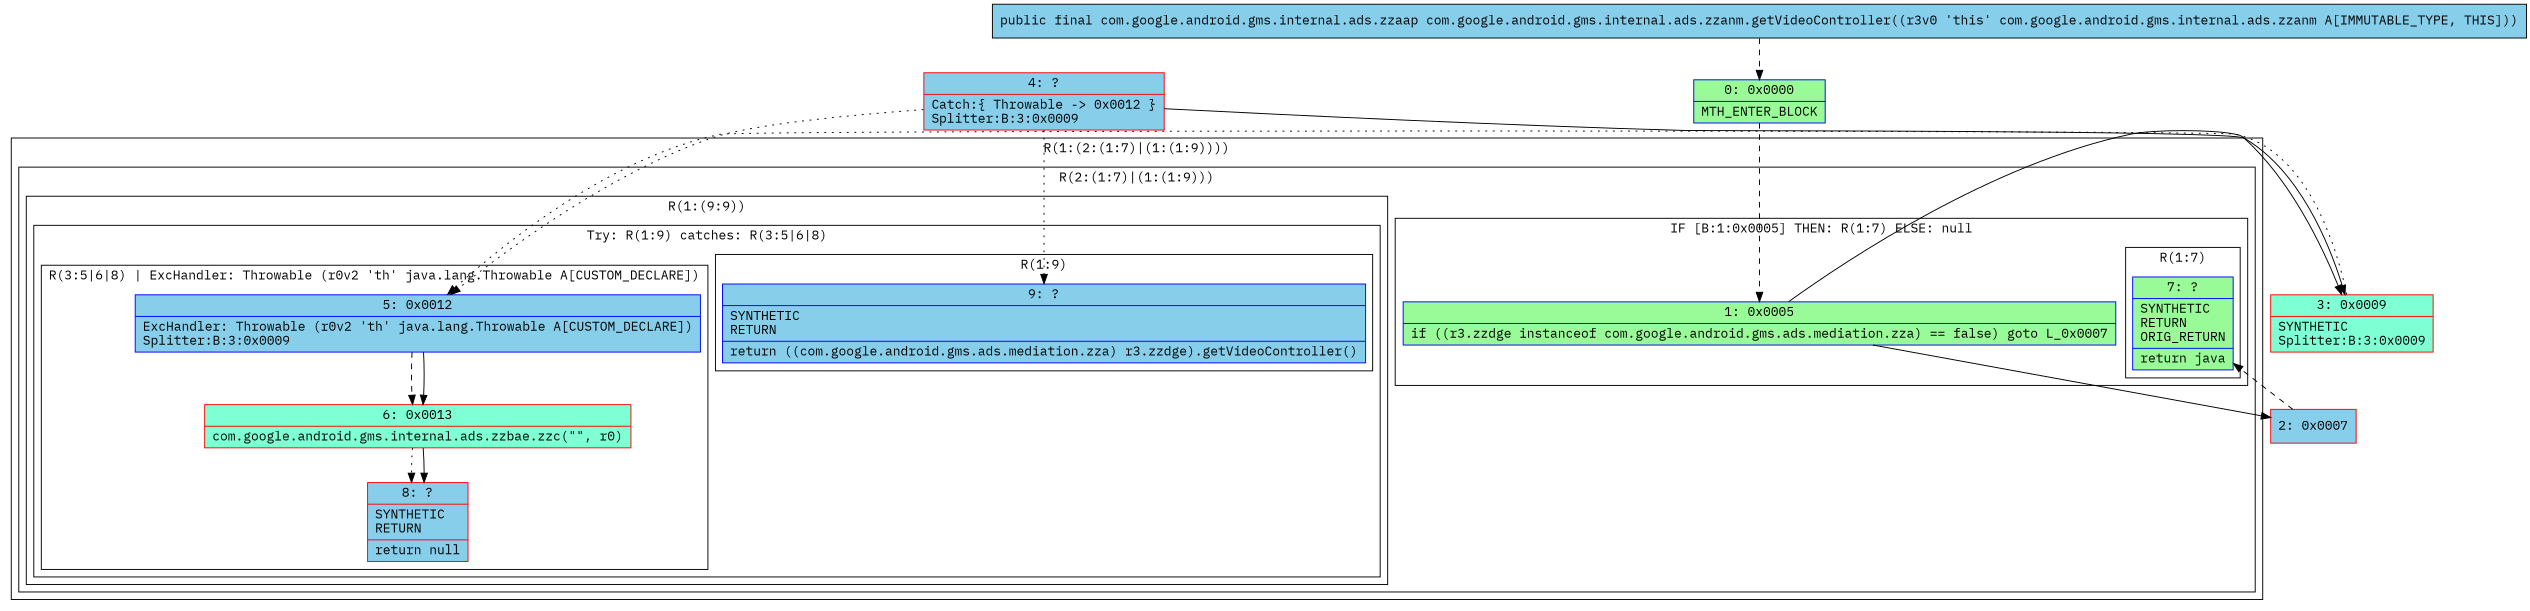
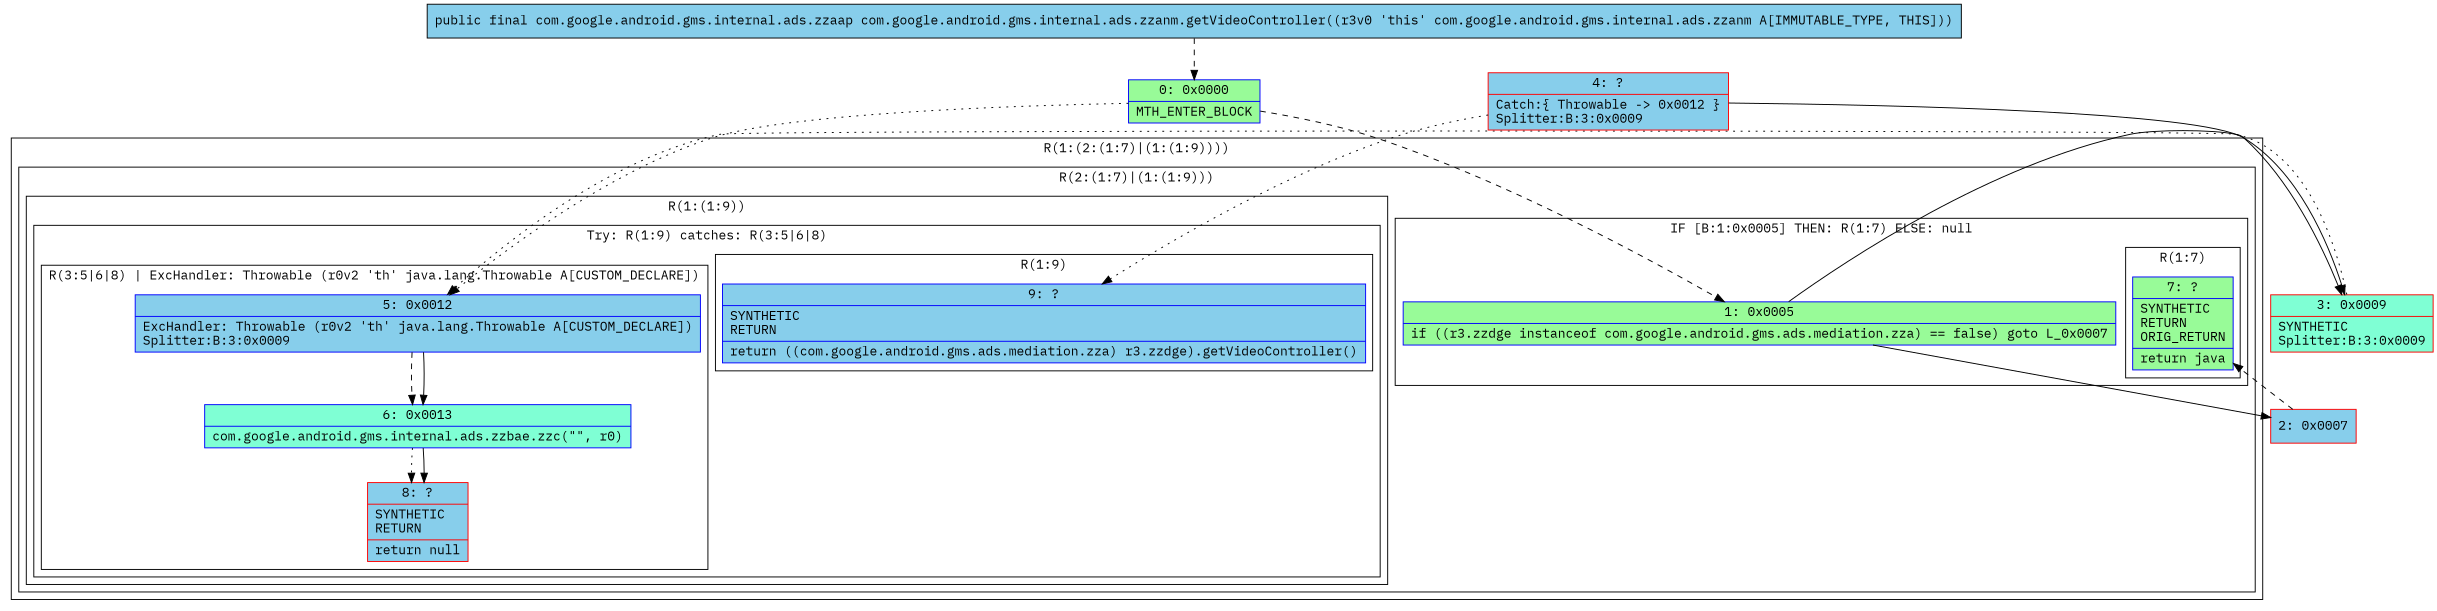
edge "4: ?" -> "5: 0x0012": now "0: 0x0000" -> "5: 0x0012"
cluster "R(1:(9:9))": label "R(1:(9:9))" -> "R(1:(1:9))"
node "6: 0x0013": color red -> blue
